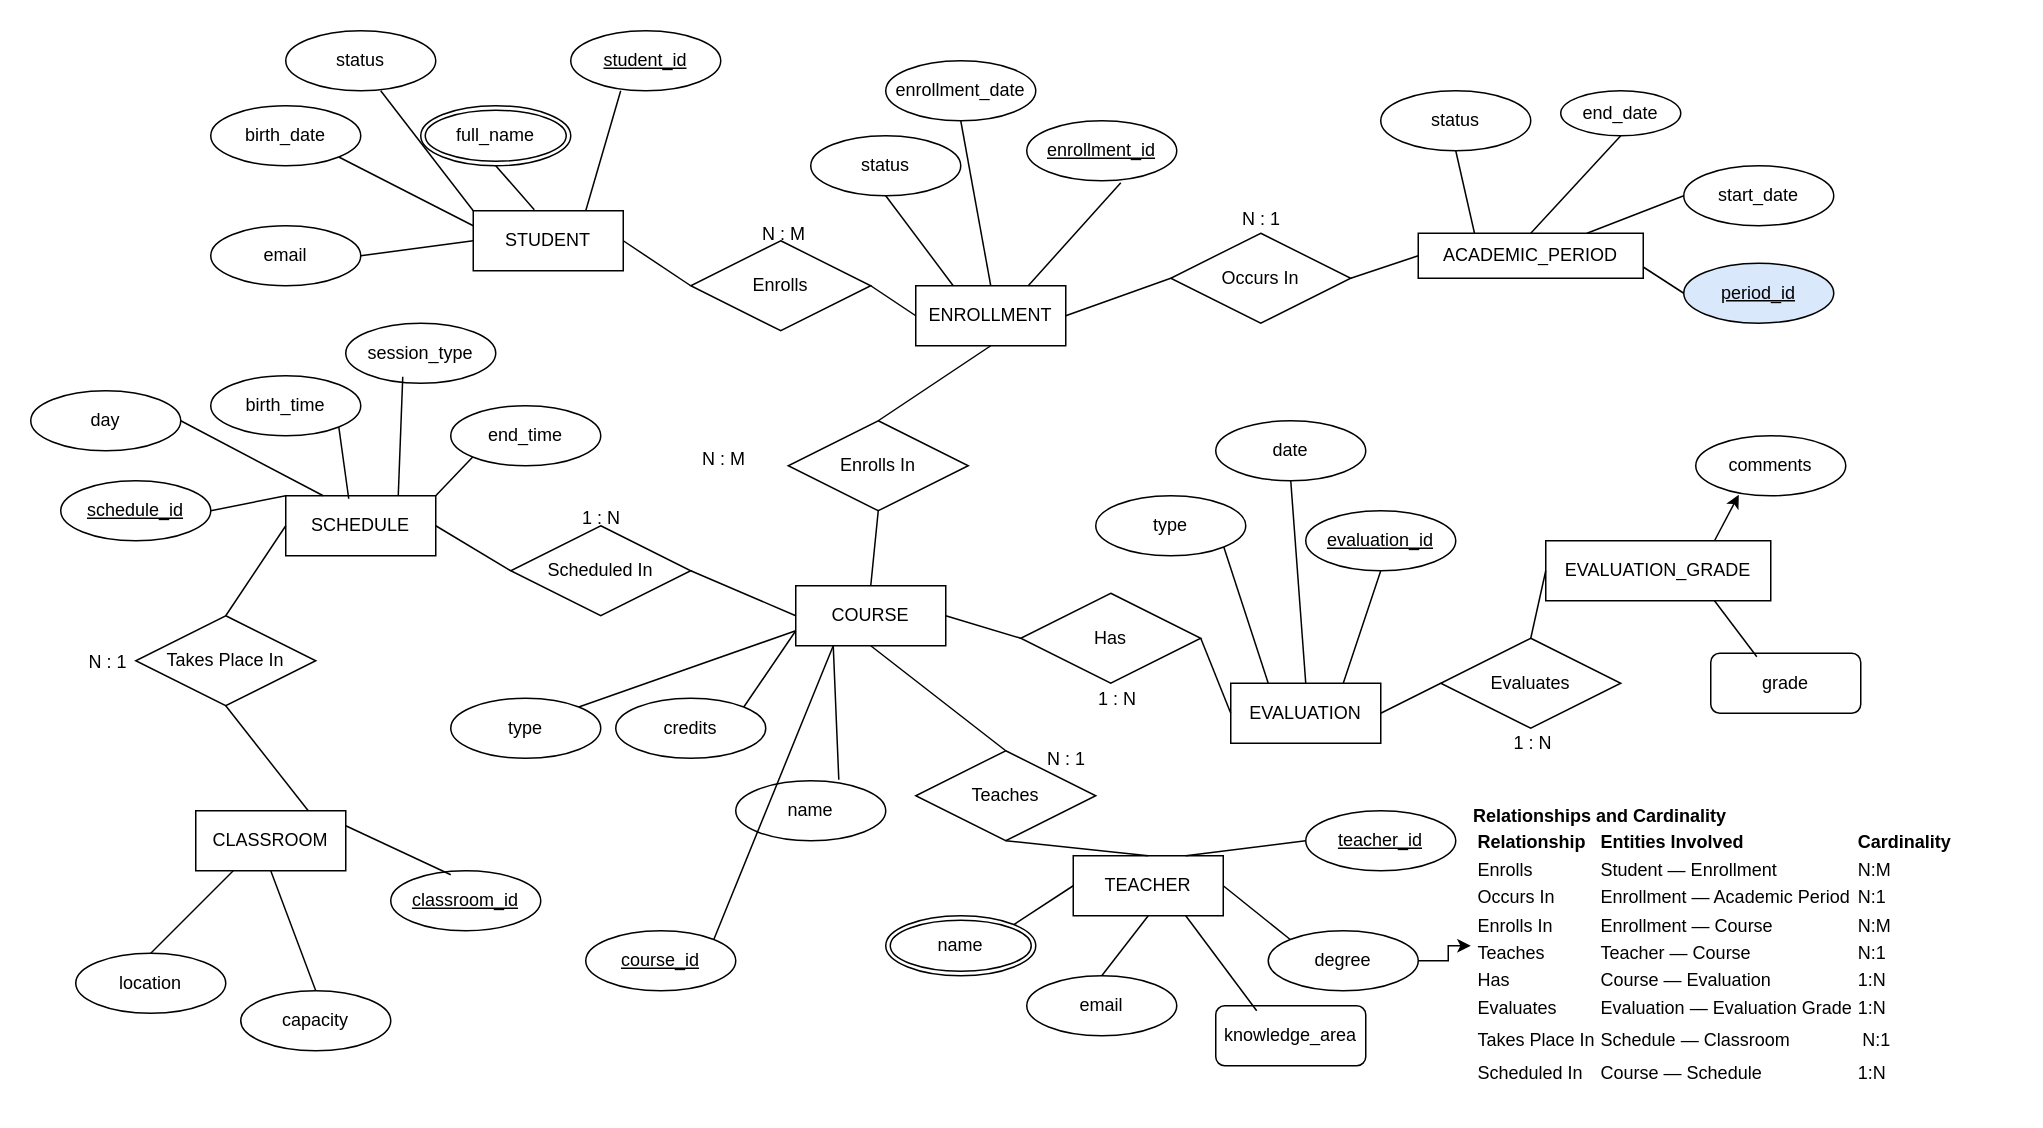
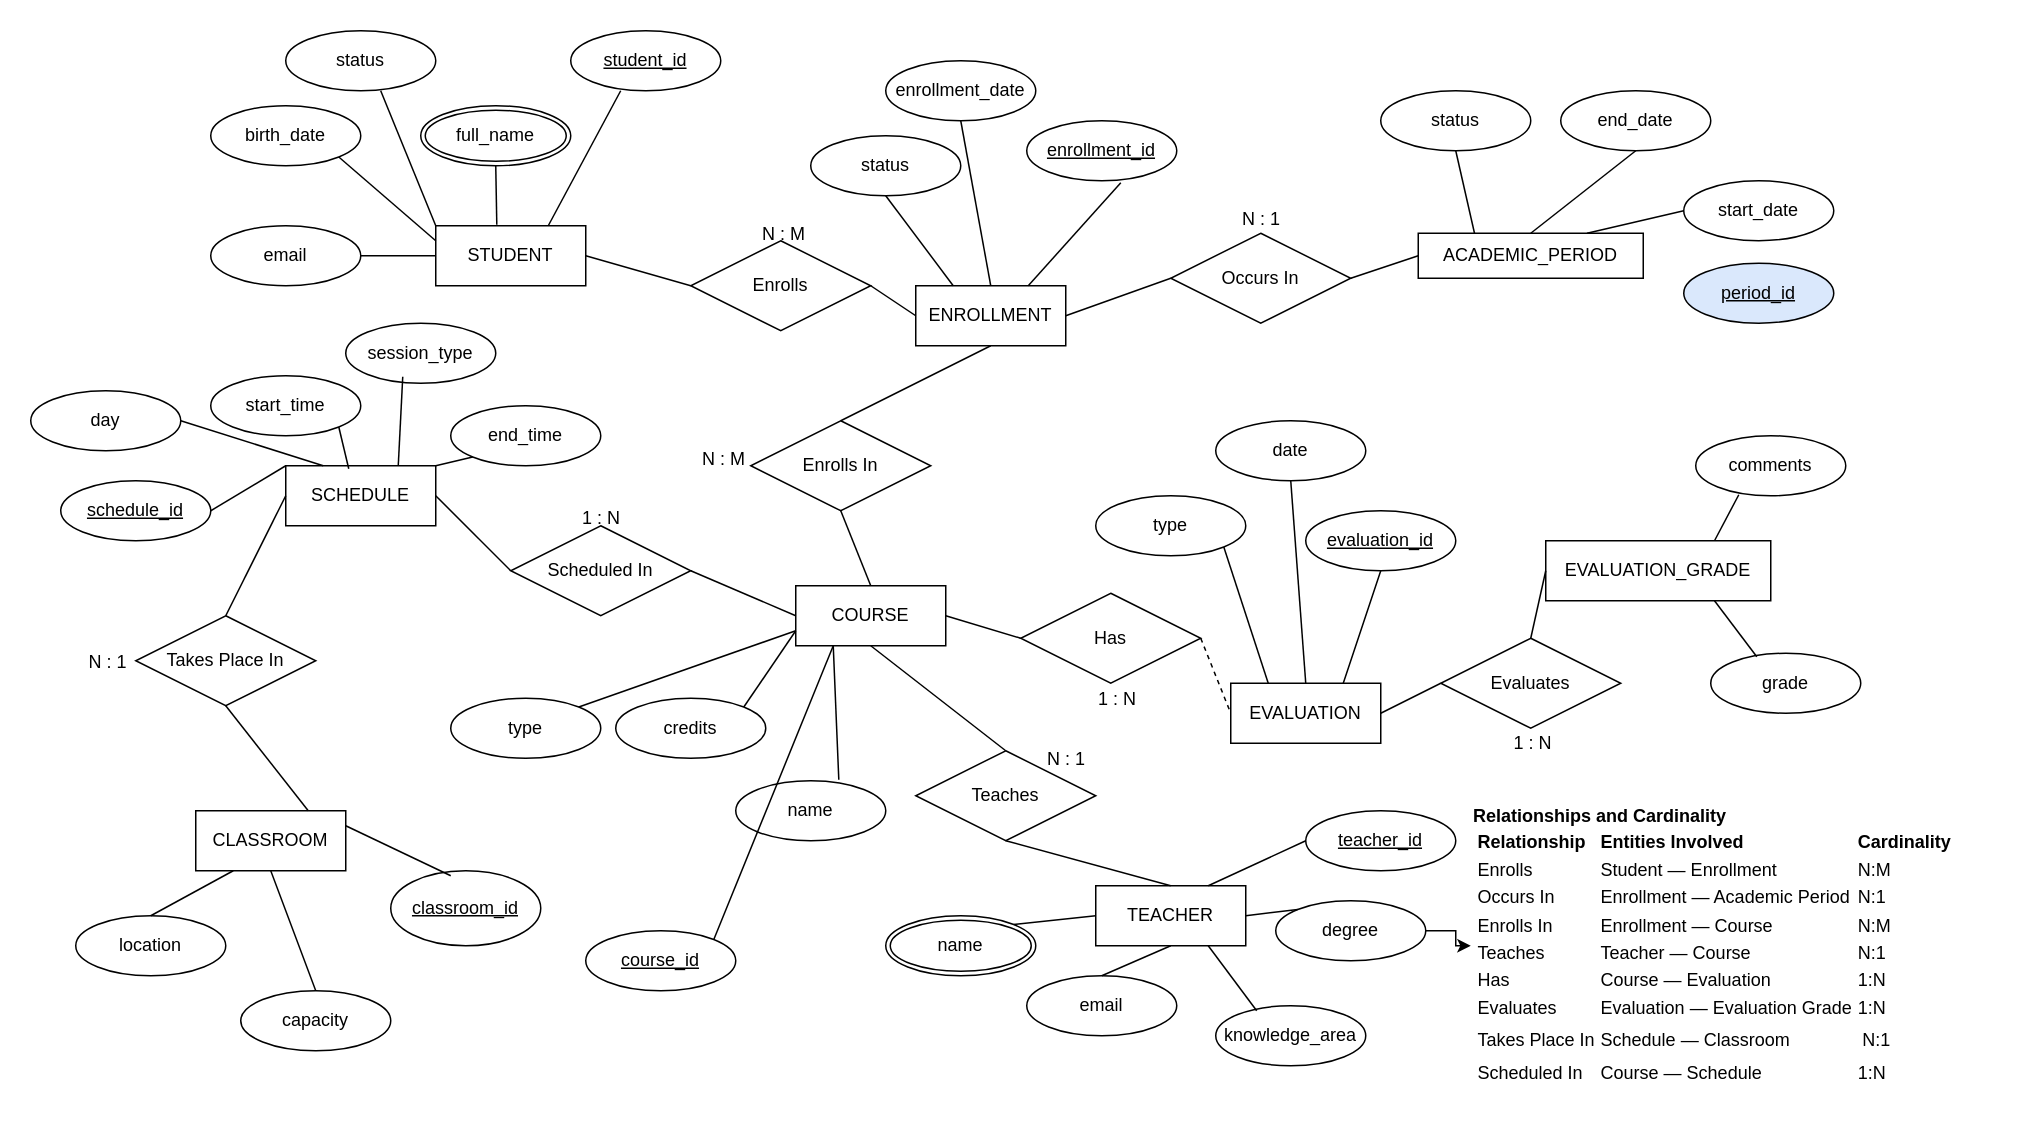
node "end_date": size 120x45 -> 150x60
node "start_date": moved (1759, 196) -> (1759, 211)
node "STUDENT": moved (548, 241) -> (511, 256)
edge "ACADEMIC_PERIOD" -- "period_id": removed
node "birth_time": label "birth_time" -> "start_time"
node "Enrolls In": moved (878, 466) -> (841, 466)
edge "EVALUATION_GRADE" -> "comments": arrowhead classic -> none
node "SCHEDULE": moved (361, 526) -> (361, 496)
edge "Has" -- "EVALUATION": style solid -> dashed
node "grade": shape rounded rectangle -> ellipse
node "TEACHER": moved (1148, 886) -> (1171, 916)
node "classroom_id": size 150x60 -> 150x75
node "degree": moved (1343, 961) -> (1351, 931)
node "location": moved (151, 983) -> (151, 946)
node "knowledge_area": shape rounded rectangle -> ellipse
